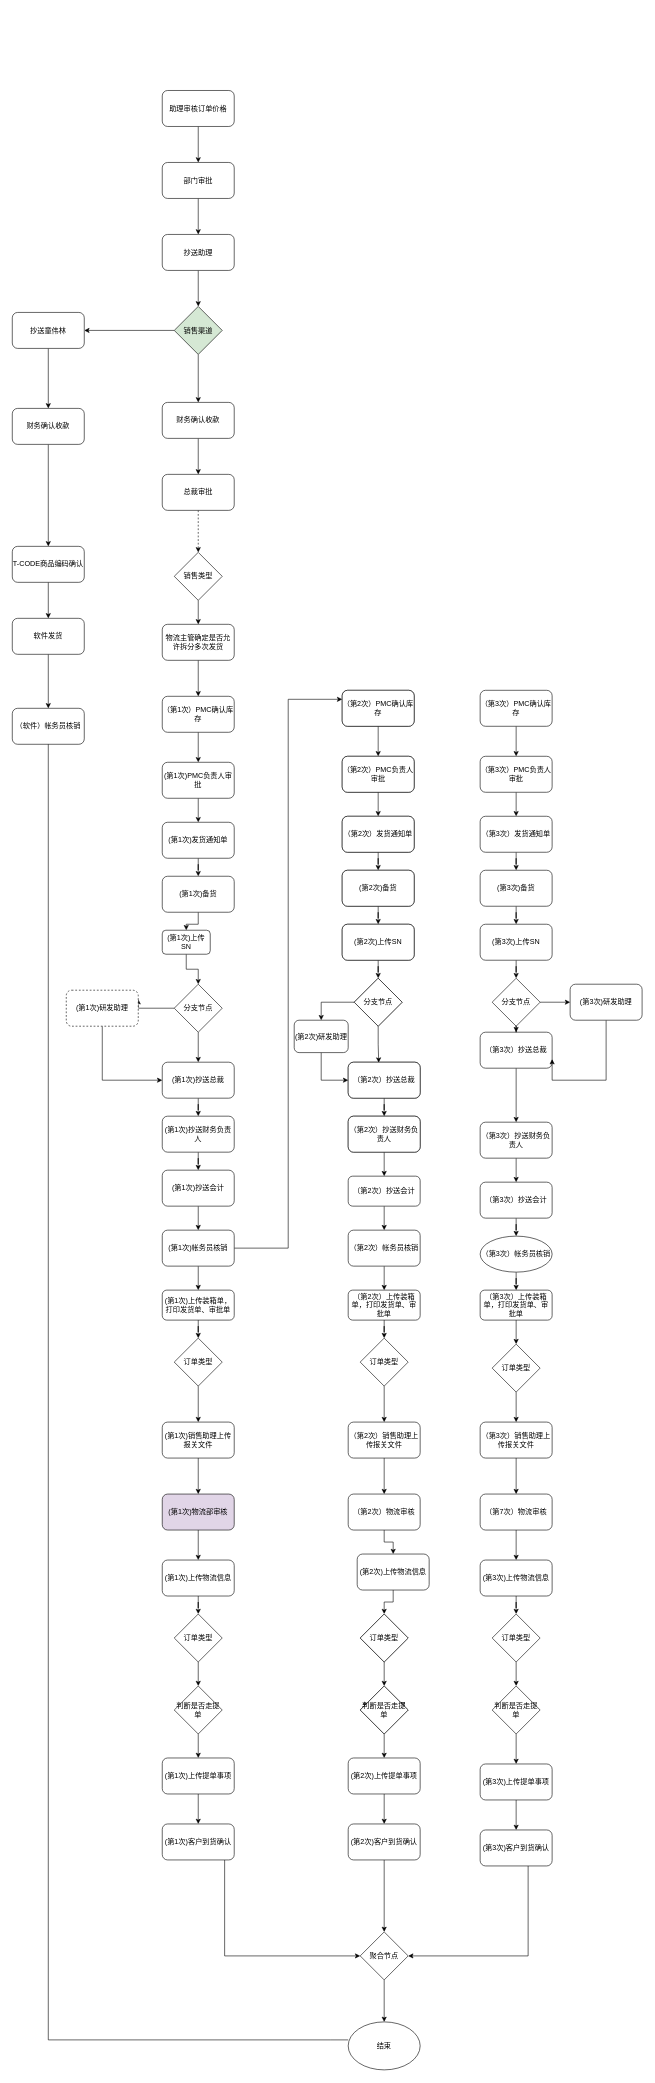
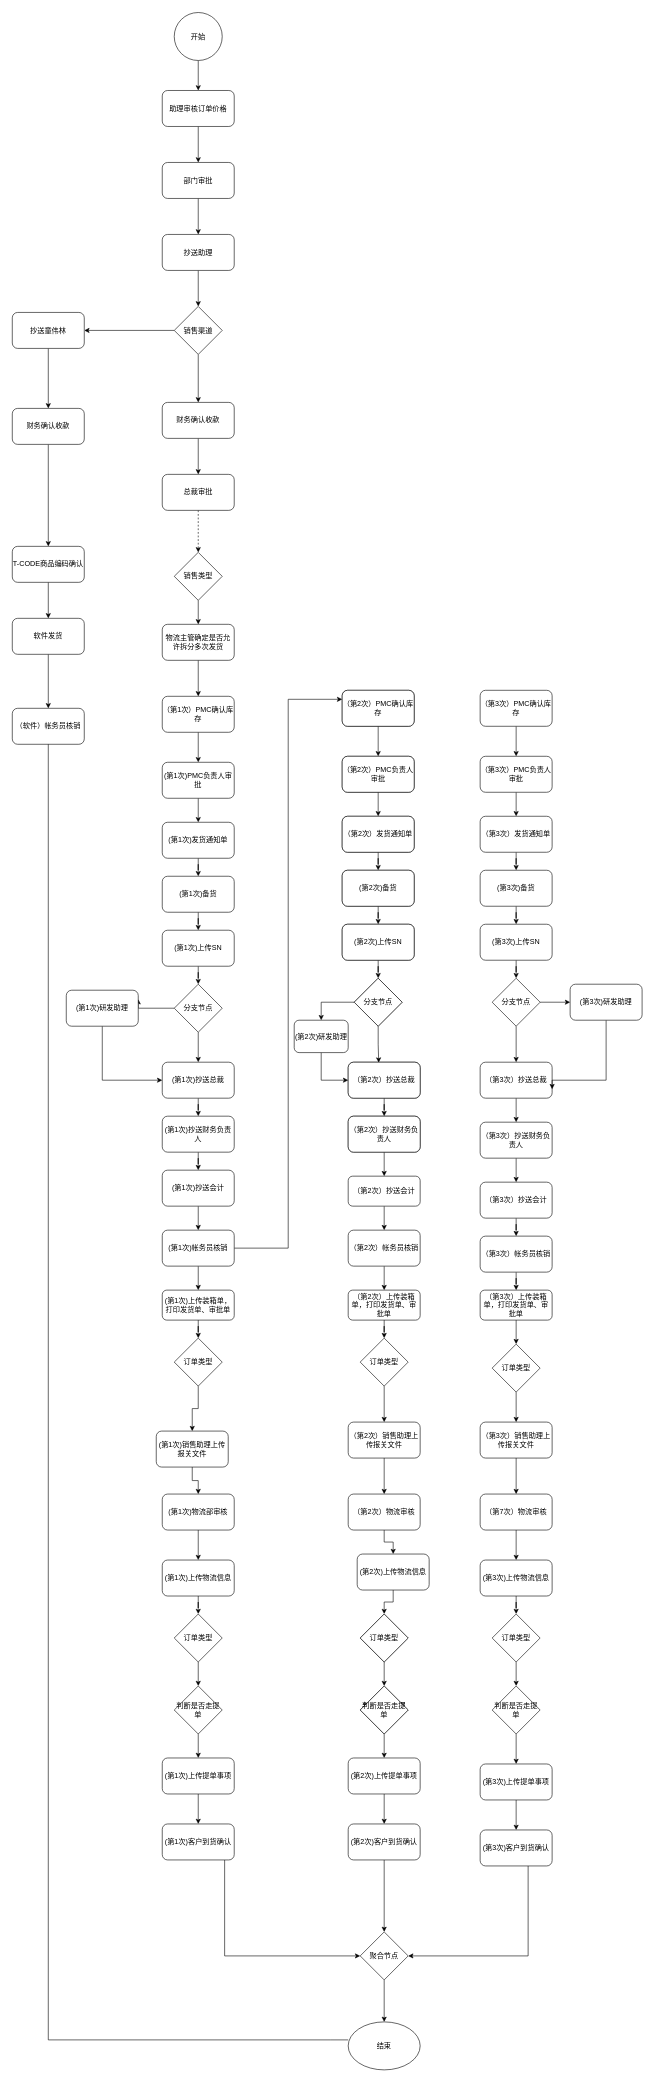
node "开始": added
edge "开始" -> "助理审核订单价格": added
node "销售渠道": fillcolor #d5e8d4 -> #ffffff
node "(第1次)上传SN": size 48x24 -> 72x36
node "(第1次)研发助理": style dashed -> solid
node "（第3次）抄送总裁": moved (516, 1050) -> (516, 1080)
node "（第3次）帐务员核销": shape ellipse -> rounded rectangle
node "(第1次)销售助理上传报关文件": moved (198, 1440) -> (192, 1449)
node "(第1次)物流部审核": fillcolor #e1d5e7 -> #ffffff
